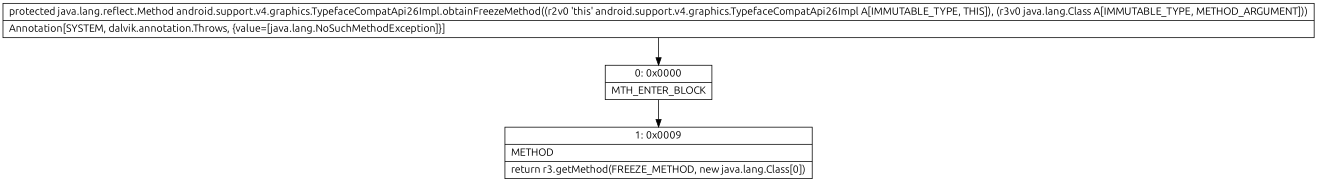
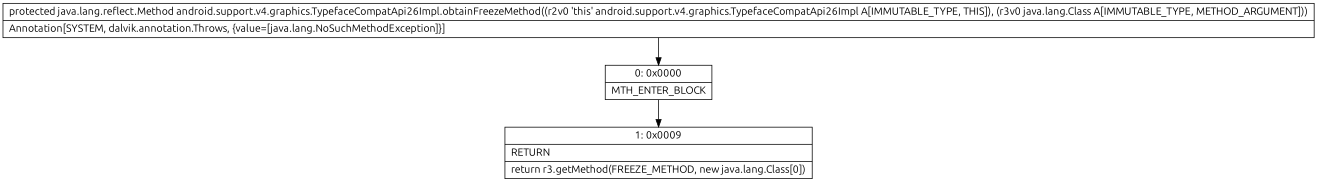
node "1: 0x0009": text "METHOD" -> "RETURN"
